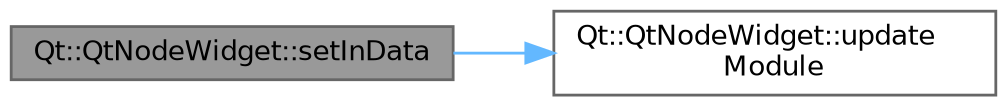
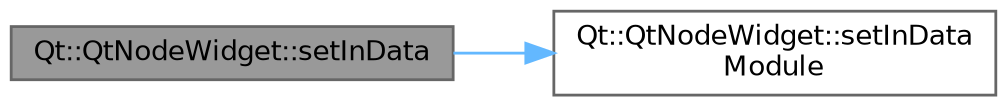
node "Qt::QtNodeWidget::update Module": label "Qt::QtNodeWidget::update Module" -> "Qt::QtNodeWidget::setInData Module"
